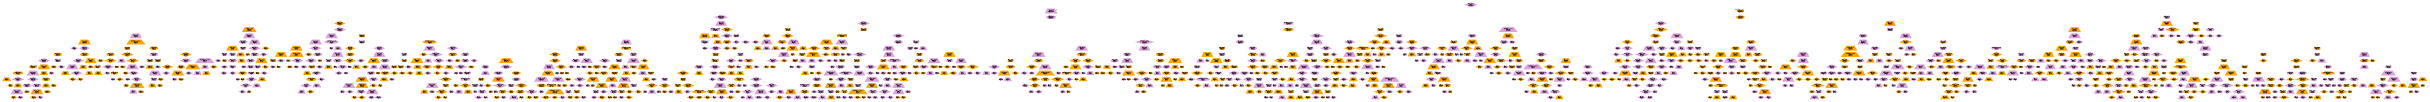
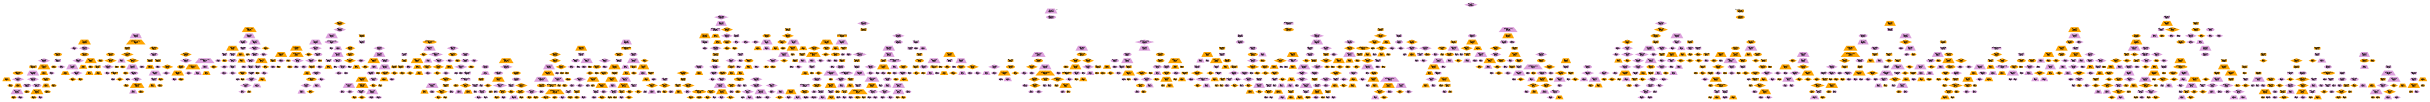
node "mfcc - 1 <= 222.999 gini = 0.4082 samples = 7 value = [2, 5]": fillcolor orange -> plum
